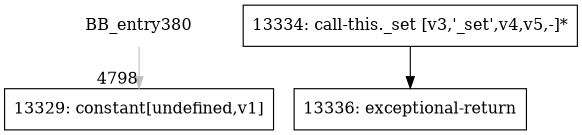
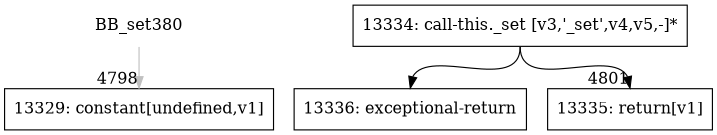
node "BB_entry380": label "BB_entry380" -> "BB_set380"
node "13335: return[v1]": added
